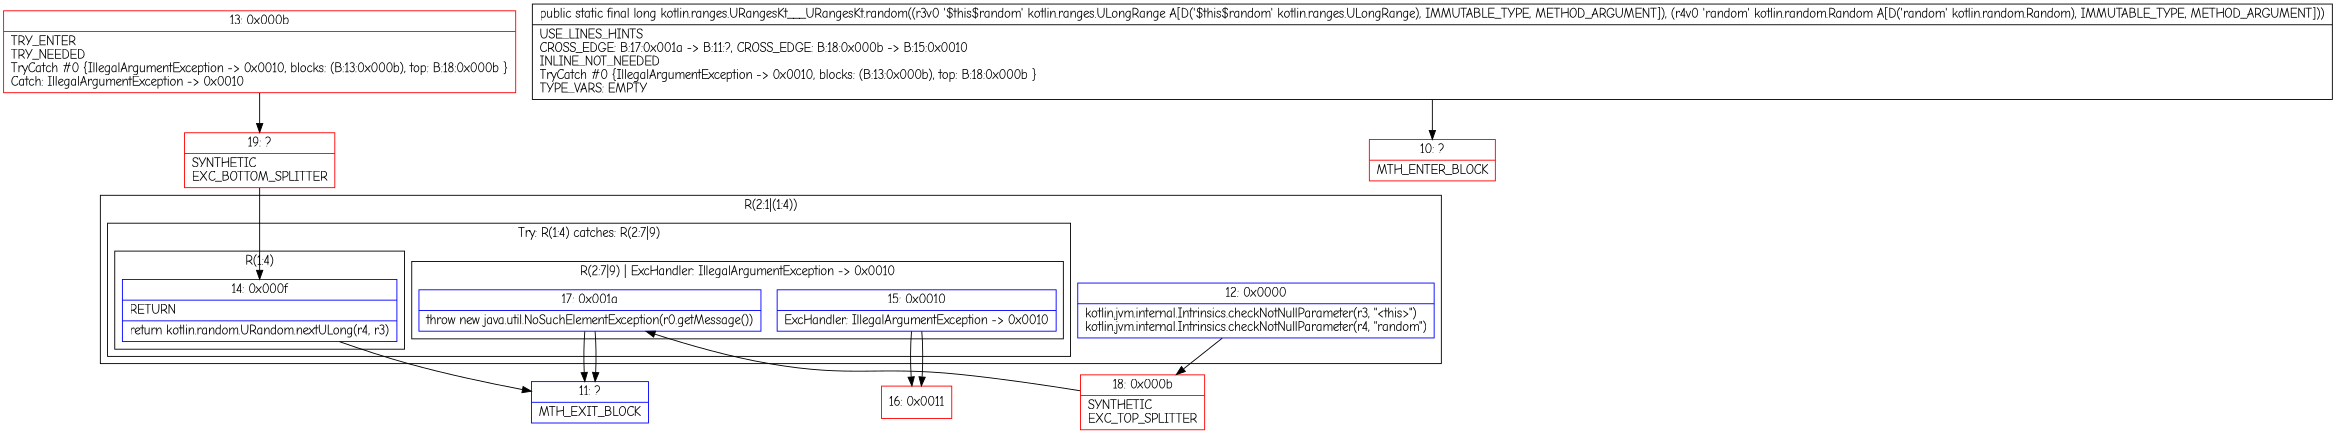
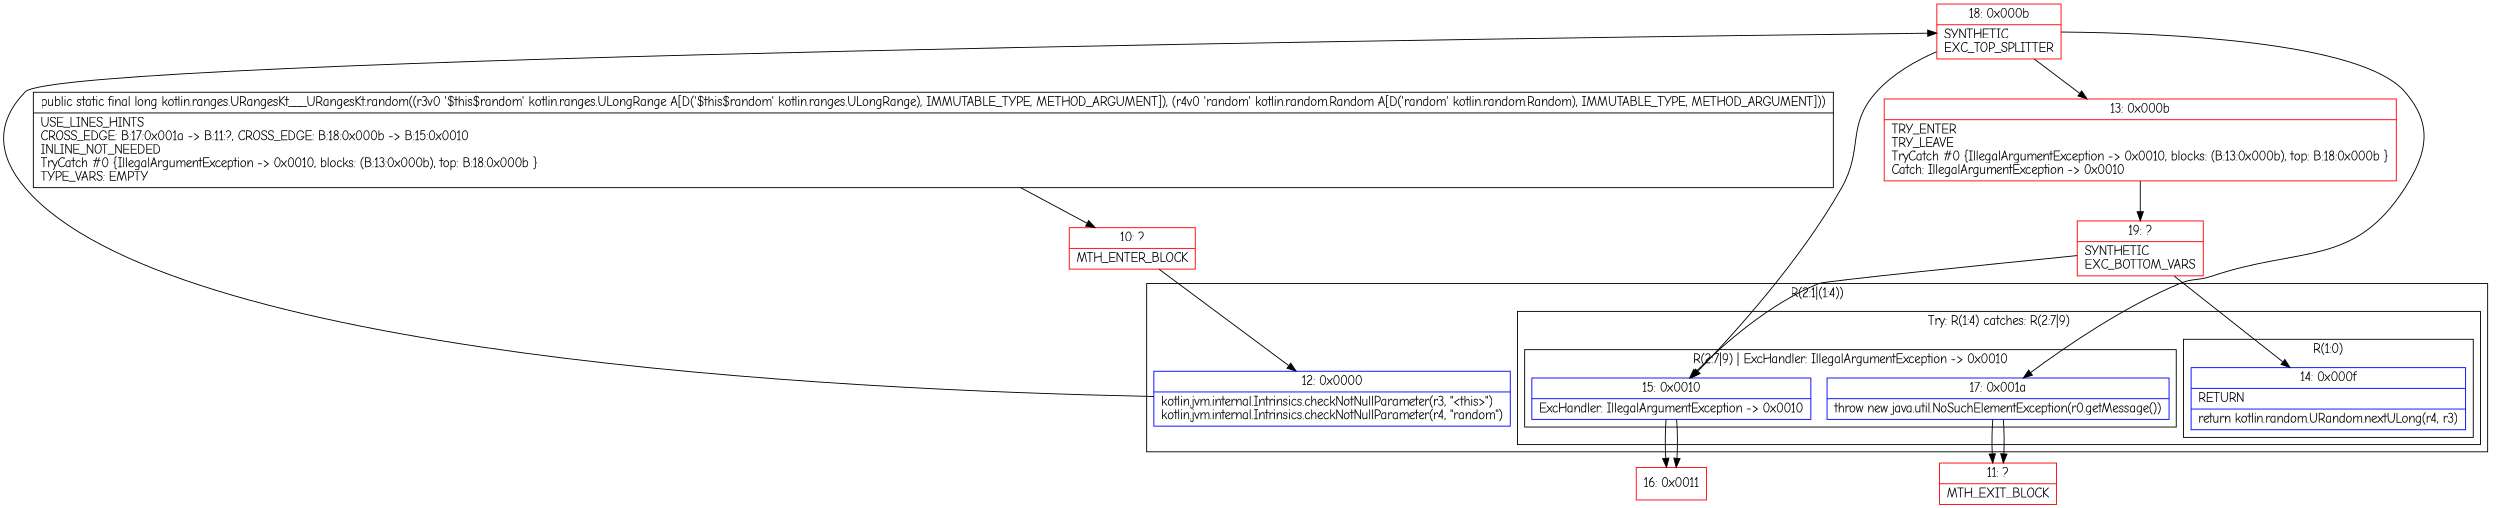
node "13: 0x000b": text "TRY_NEEDED" -> "TRY_LEAVE"
edge "18: 0x000b" -> "13: 0x000b": added
node "19: ?": text "EXC_BOTTOM_SPLITTER" -> "EXC_BOTTOM_VARS"
edge "18: 0x000b" -> "15: 0x0010": added
cluster "R(1:4)": label "R(1:4)" -> "R(1:0)"
edge "19: ?" -> "15: 0x0010": added
edge "10: ?" -> "12: 0x0000": added
edge "14: 0x000f" -> "11: ?": removed
node "11: ?": color blue -> red
